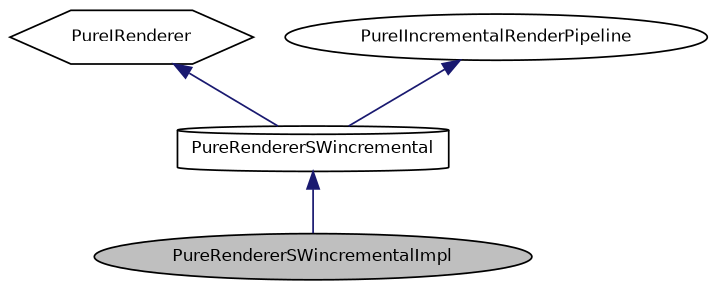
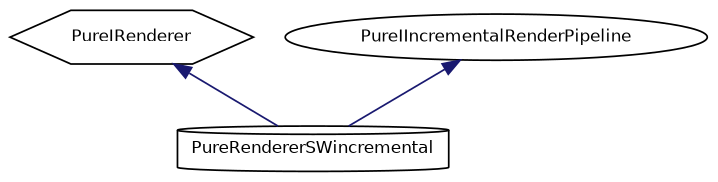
node "PureRendererSWincrementalImpl": removed
